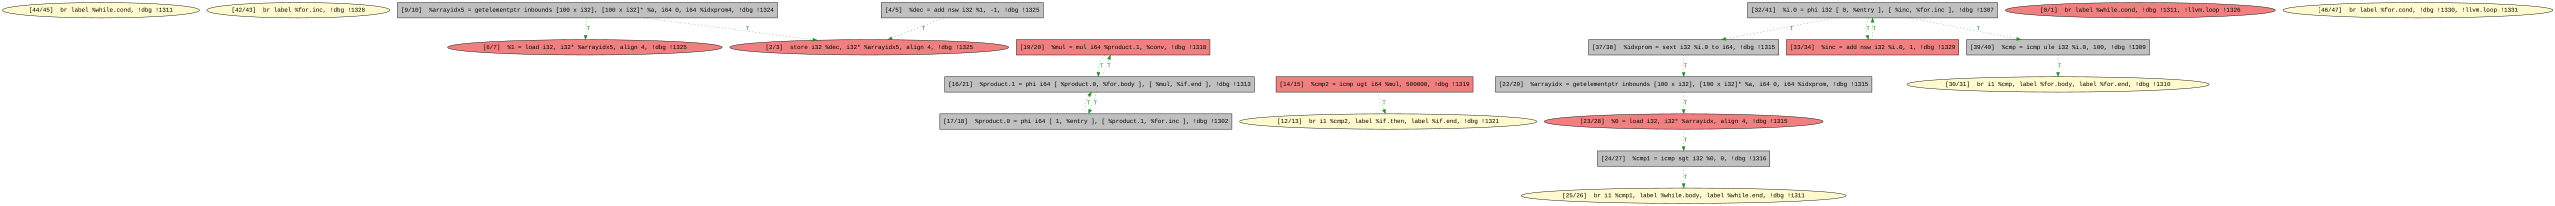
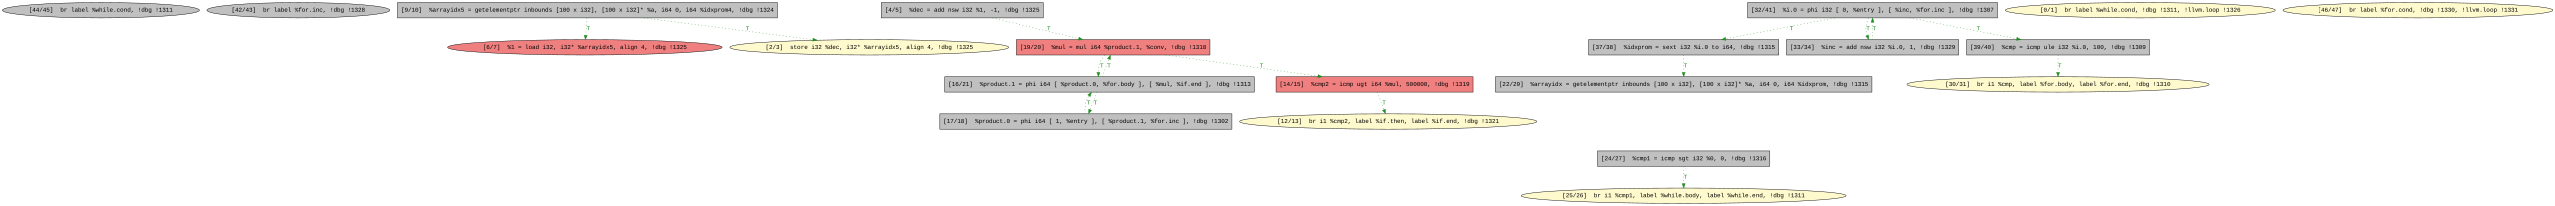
node "[44/45]  br label %while.cond, !dbg !1311": fillcolor lemonchiffon -> grey
node "[42/43]  br label %for.inc, !dbg !1328": fillcolor lemonchiffon -> grey
node "[0/1]  br label %while.cond, !dbg !1311, !llvm.loop !1326": fillcolor lightcoral -> lemonchiffon
edge "[4/5]  %dec = add nsw i32 %1, -1, !dbg !1325" -> "[2/3]  store i32 %dec, i32* %arrayidx5, align 4, !dbg !1325": now "[4/5]  %dec = add nsw i32 %1, -1, !dbg !1325" -> "[19/20]  %mul = mul i64 %product.1, %conv, !dbg !1318"
node "[2/3]  store i32 %dec, i32* %arrayidx5, align 4, !dbg !1325": fillcolor lightcoral -> lemonchiffon
node "[33/34]  %inc = add nsw i32 %i.0, 1, !dbg !1329": fillcolor lightcoral -> grey
edge "[19/20]  %mul = mul i64 %product.1, %conv, !dbg !1318" -> "[14/15]  %cmp2 = icmp ugt i64 %mul, 500000, !dbg !1319": added, label "T"
node "[23/28]  %0 = load i32, i32* %arrayidx, align 4, !dbg !1315": removed
